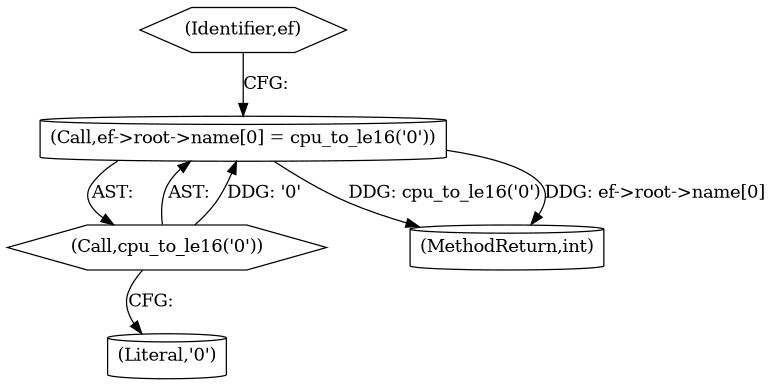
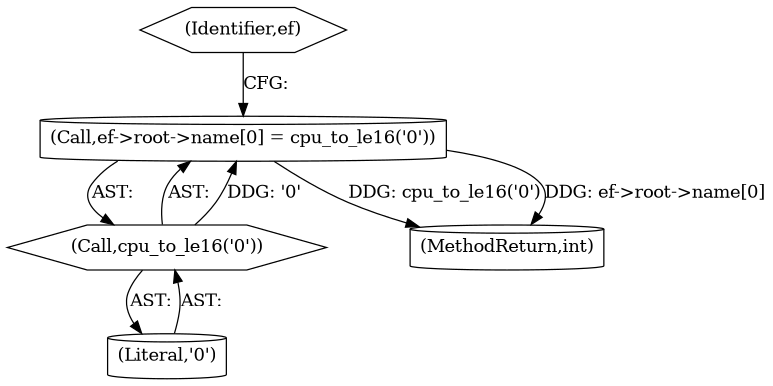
edge "(Call,cpu_to_le16('0'))" -> "(Literal,'0')": label "CFG: " -> "AST: "
edge "(Literal,'0')" -> "(Call,cpu_to_le16('0'))": added, label "AST:"
